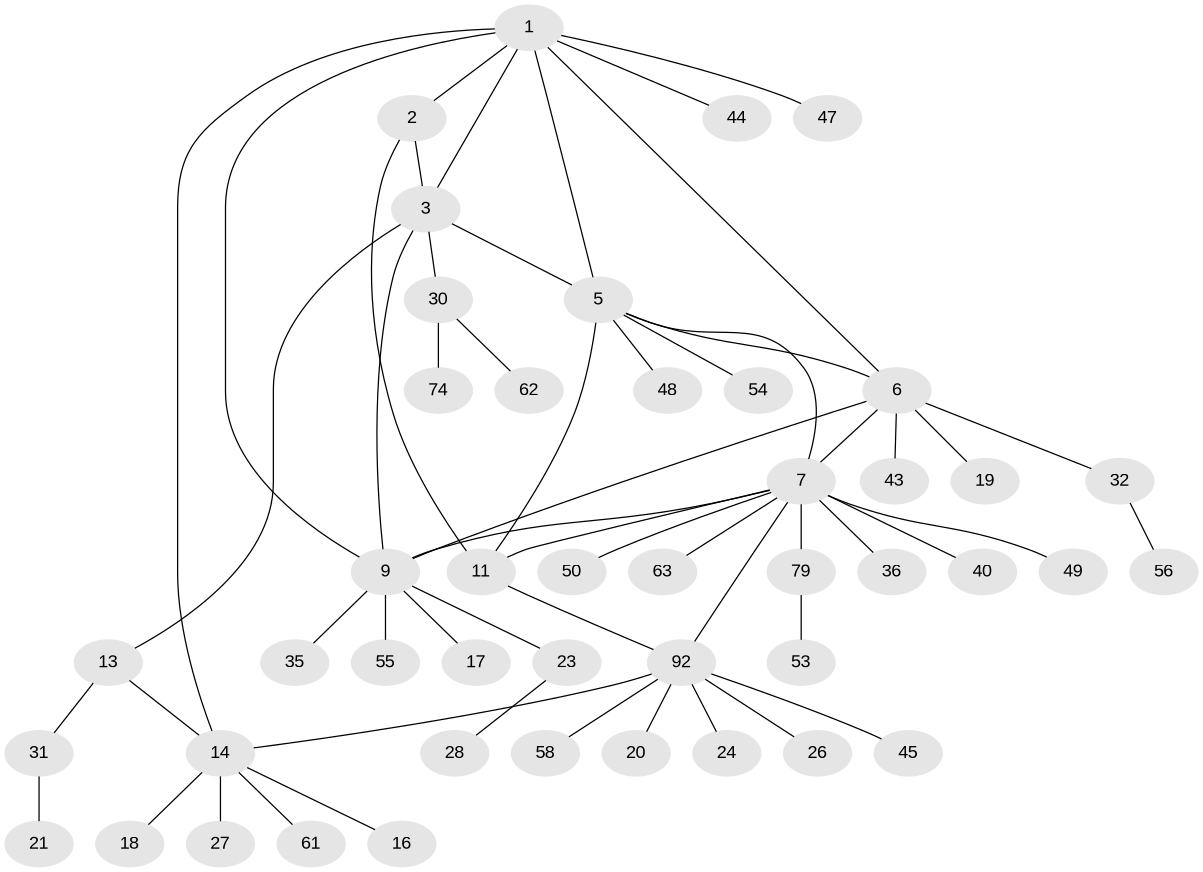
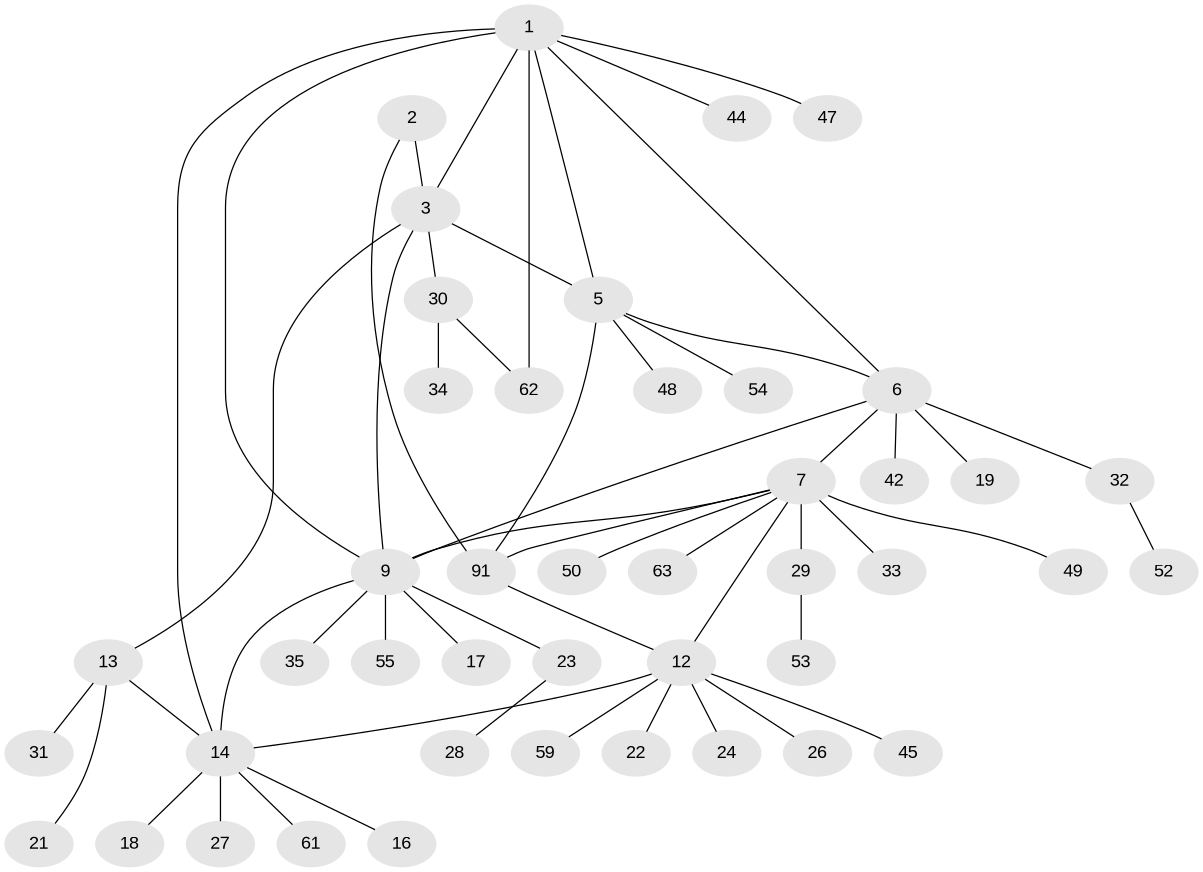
edge "1" -- "2": now "1" -- "62"
edge "5" -- "7": removed
node "74": label "74" -> "34"
node "43": label "43" -> "42"
node "11": label "11" -> "91"
node "79": label "79" -> "29"
node "36": label "36" -> "33"
node "40": removed
node "56": label "56" -> "52"
edge "9" -- "14": added
node "92": label "92" -> "12"
node "58": label "58" -> "59"
node "20": label "20" -> "22"
edge "31" -- "21": now "13" -- "21"
